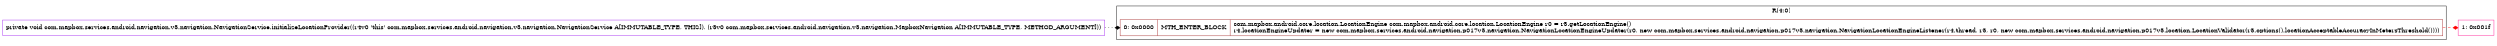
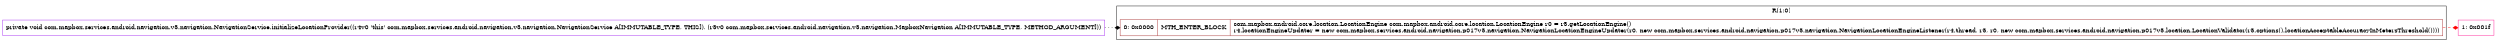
cluster "R(4:0)": label "R(4:0)" -> "R(1:0)"
